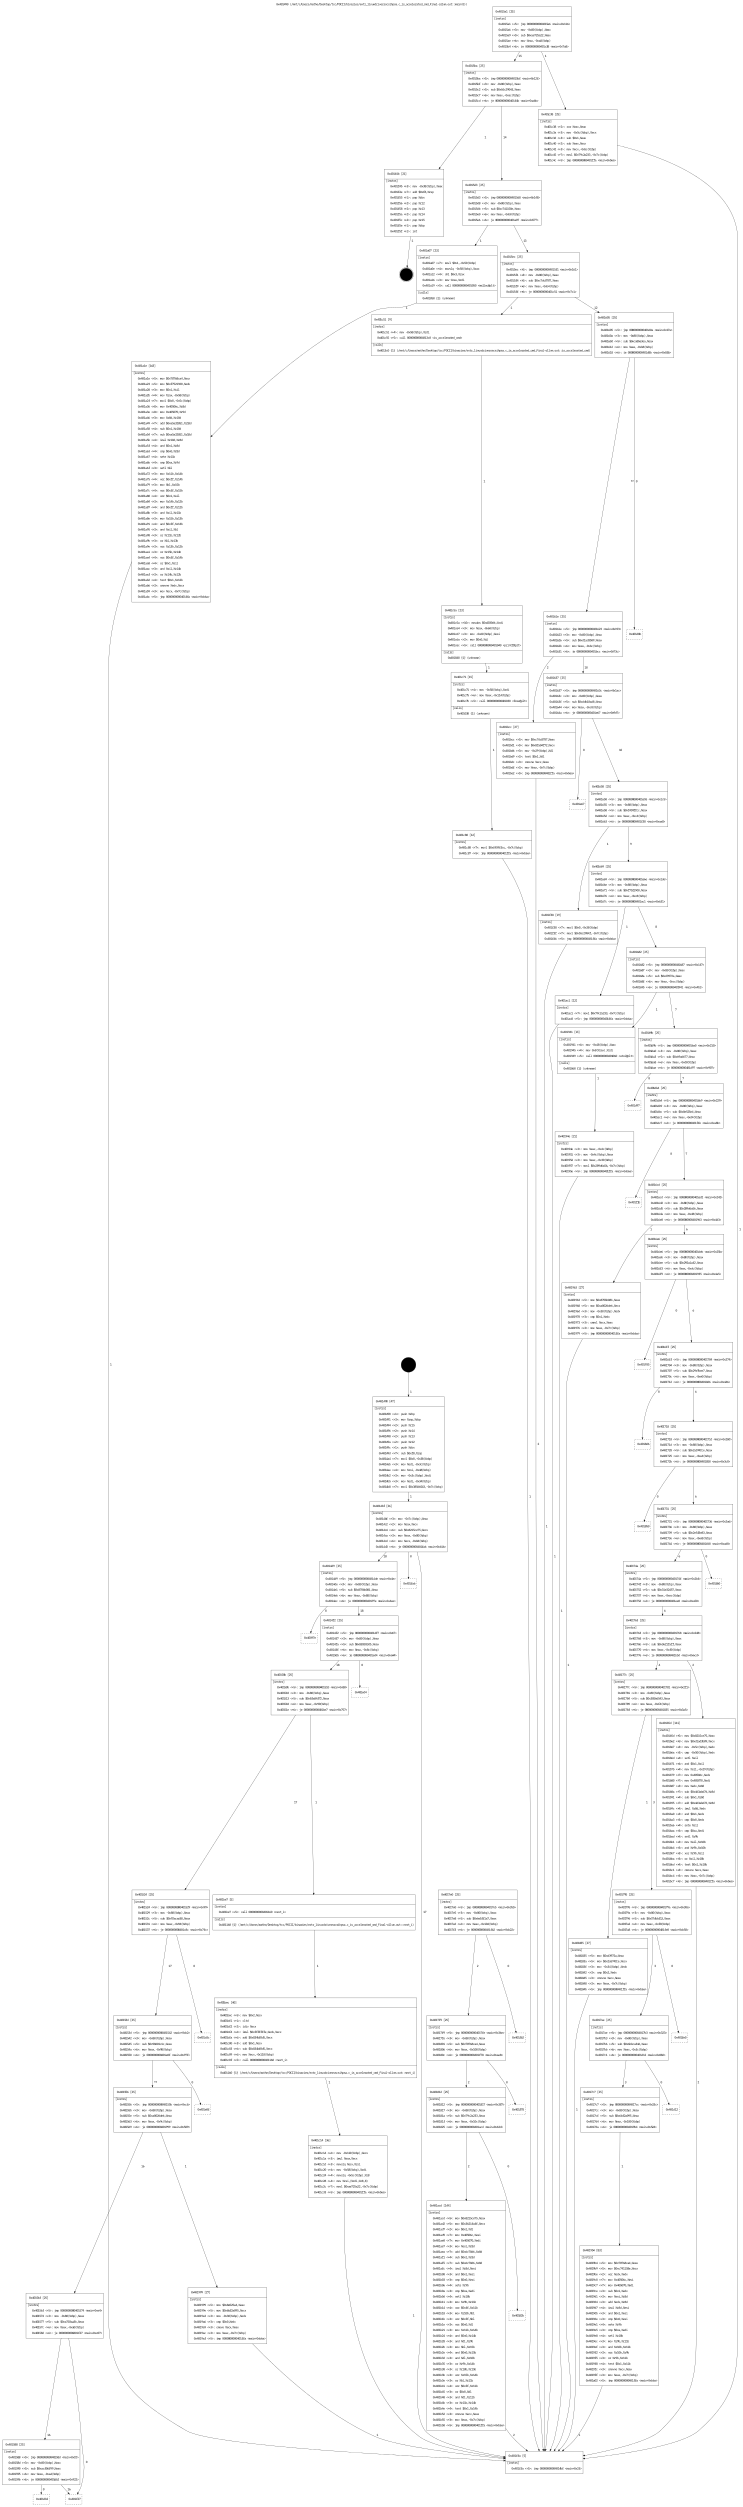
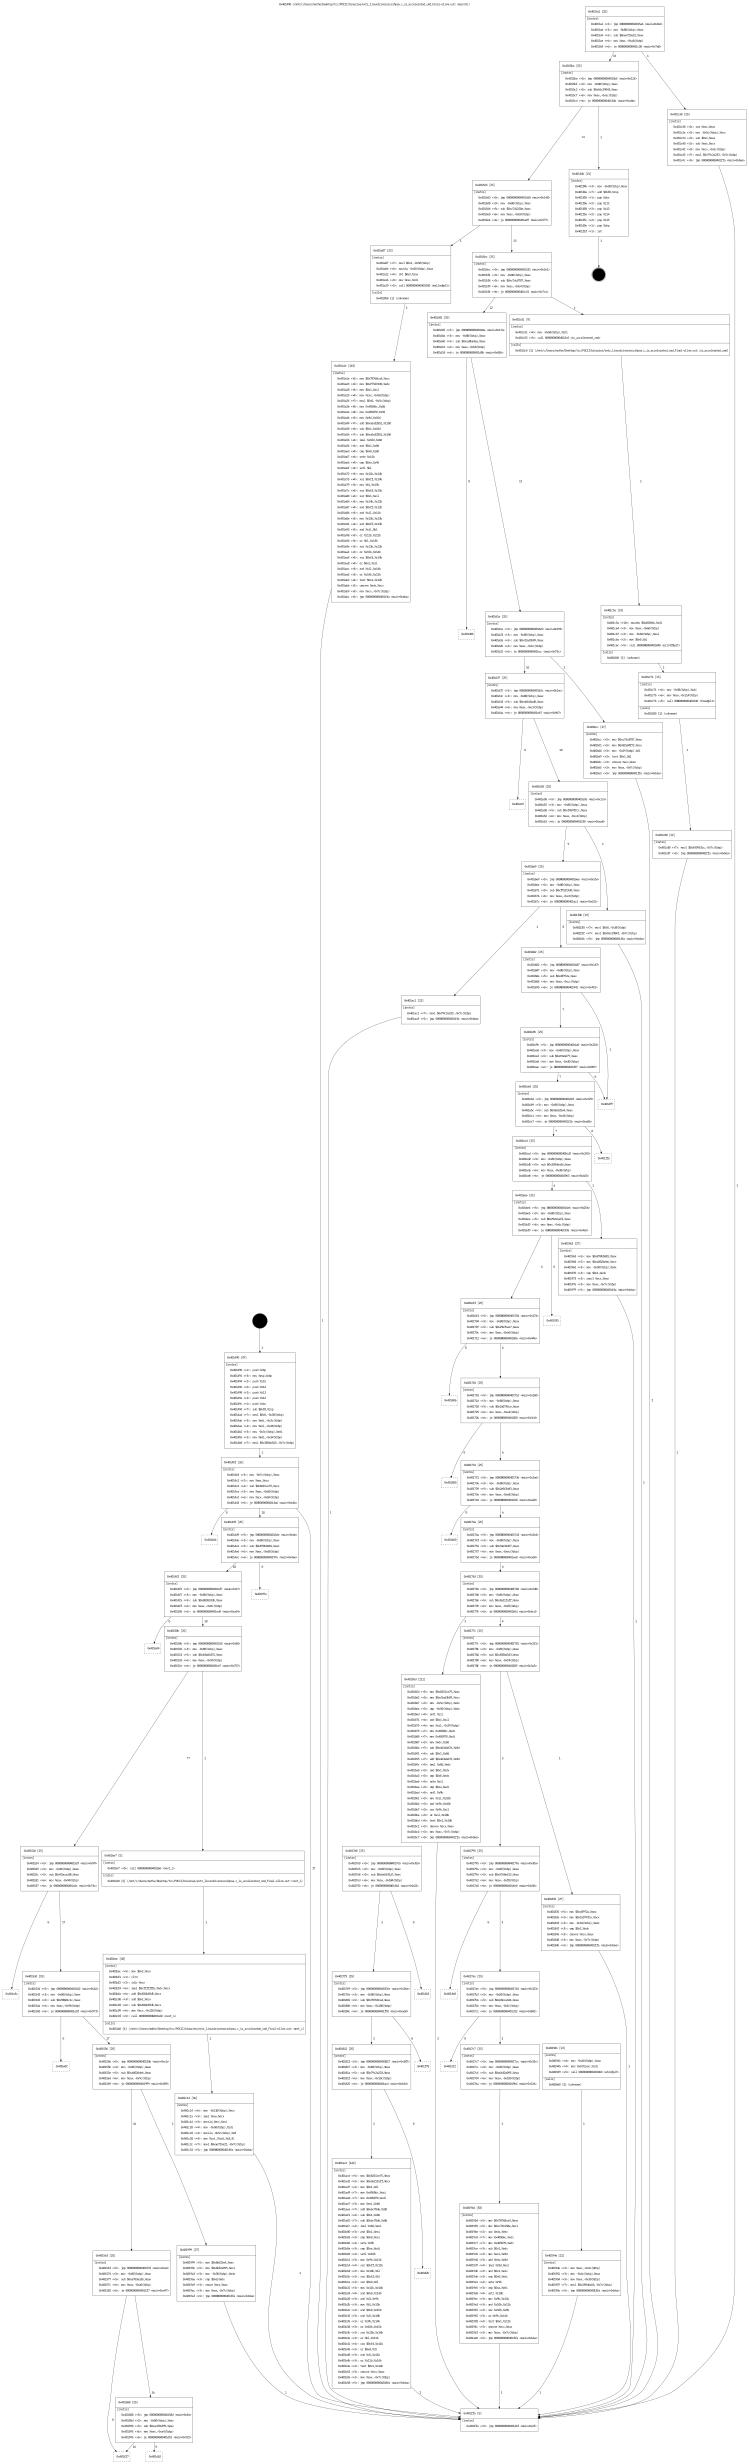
edge "0x401682 [25]" -> "0x401941 [13]": now "0x401682 [25]" -> "0x401d97"
